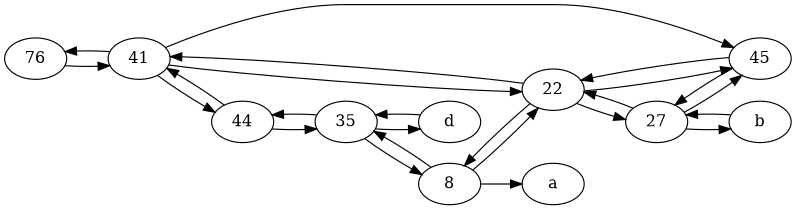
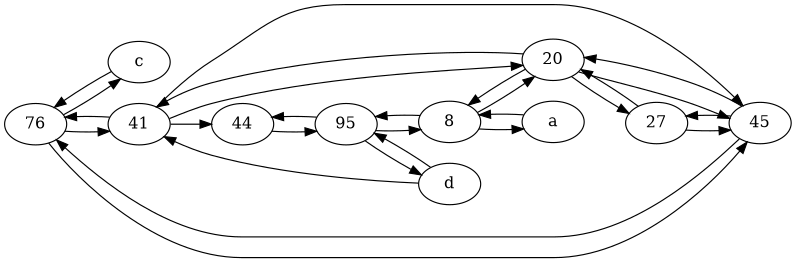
node "c": added
edge "44" -> "41": now "d" -> "41"
node "22": label "22" -> "20"
edge "a" -> "8": added
node "35": label "35" -> "95"
node "b": removed
edge "45" -> "76": added
edge "76" -> "45": added
